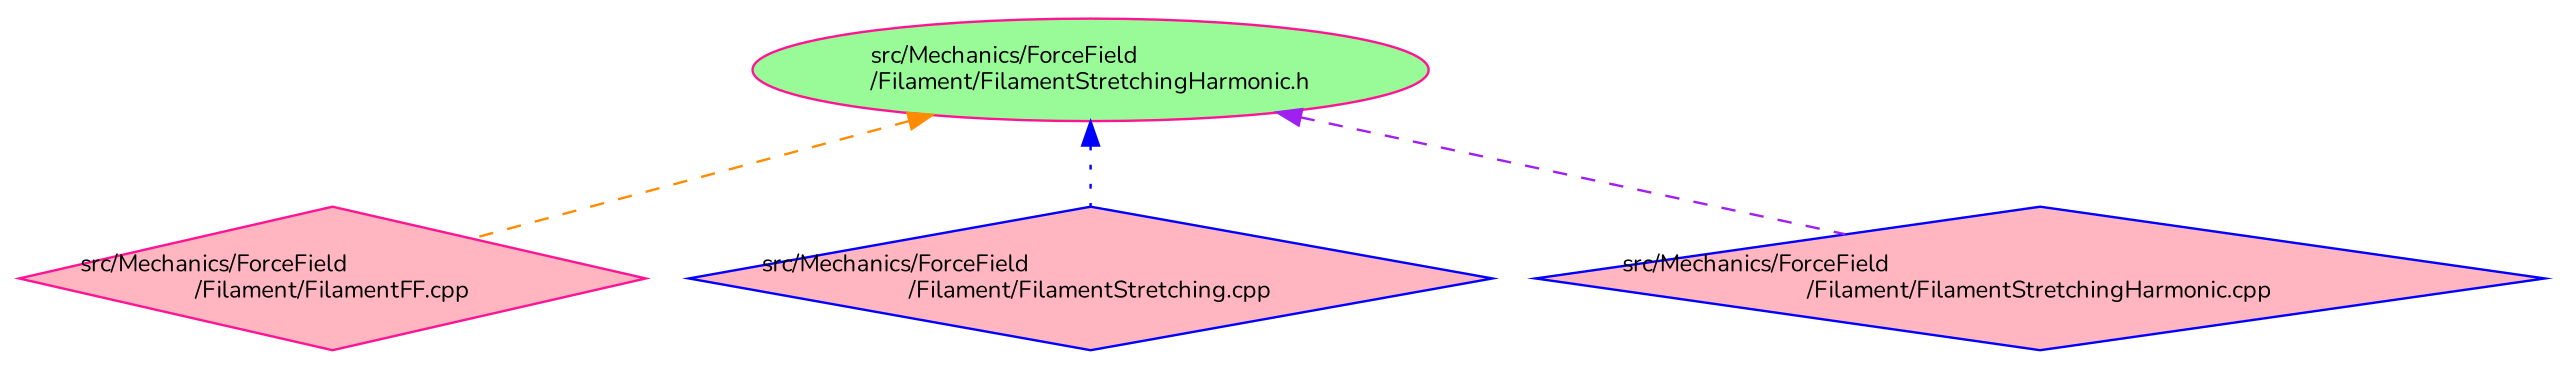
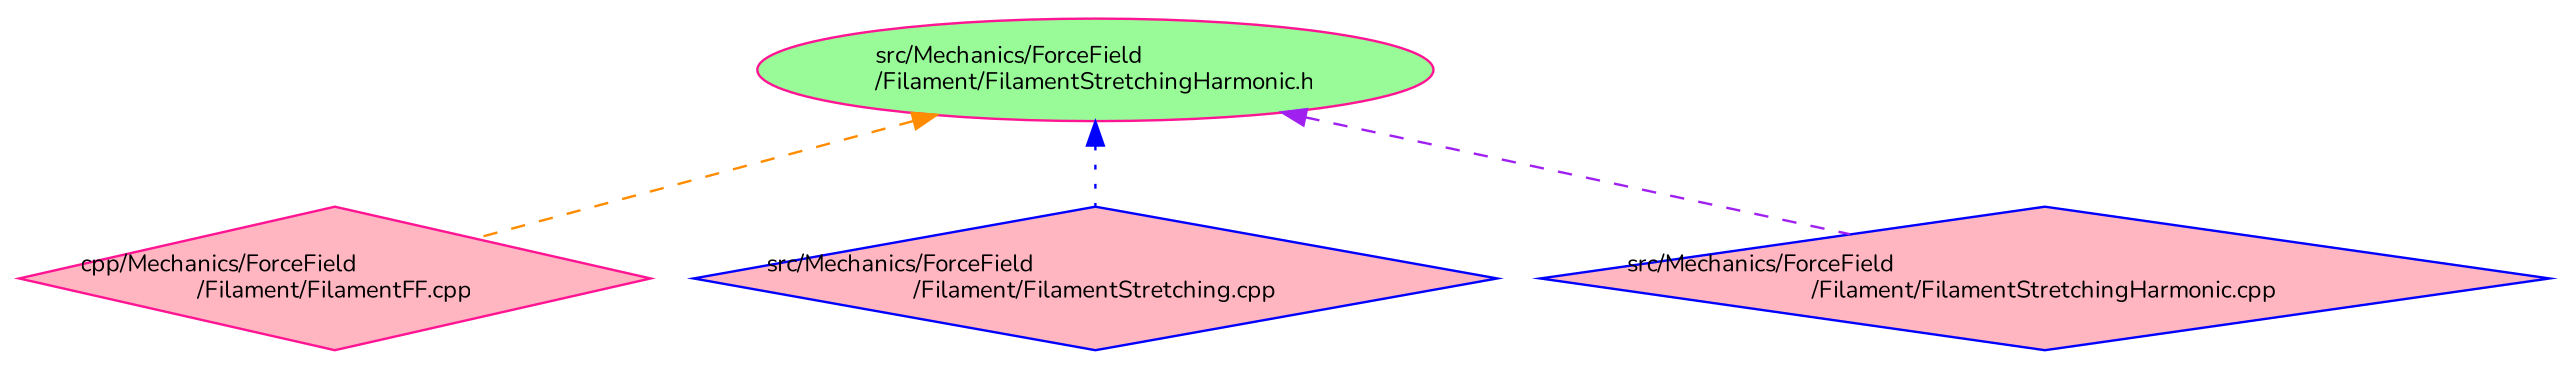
node "src/Mechanics/ForceField /Filament/FilamentFF.cpp": label "src/Mechanics/ForceField /Filament/FilamentFF.cpp" -> "cpp/Mechanics/ForceField /Filament/FilamentFF.cpp"
